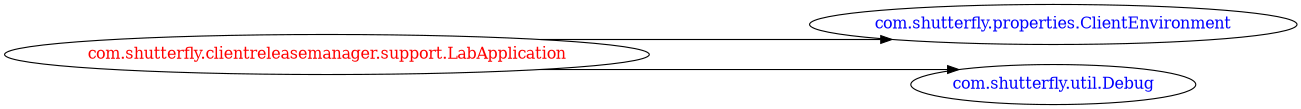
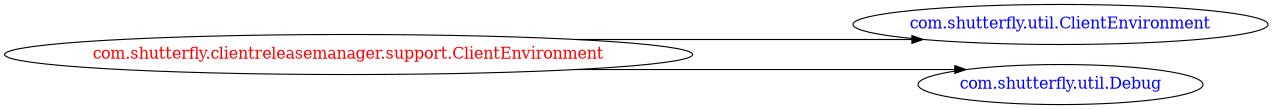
node "com.shutterfly.properties.ClientEnvironment": label "com.shutterfly.properties.ClientEnvironment" -> "com.shutterfly.util.ClientEnvironment"
node "com.shutterfly.clientreleasemanager.support.LabApplication": label "com.shutterfly.clientreleasemanager.support.LabApplication" -> "com.shutterfly.clientreleasemanager.support.ClientEnvironment"
